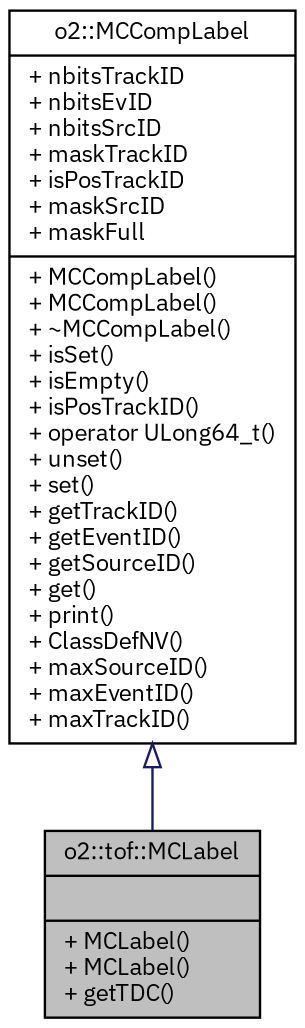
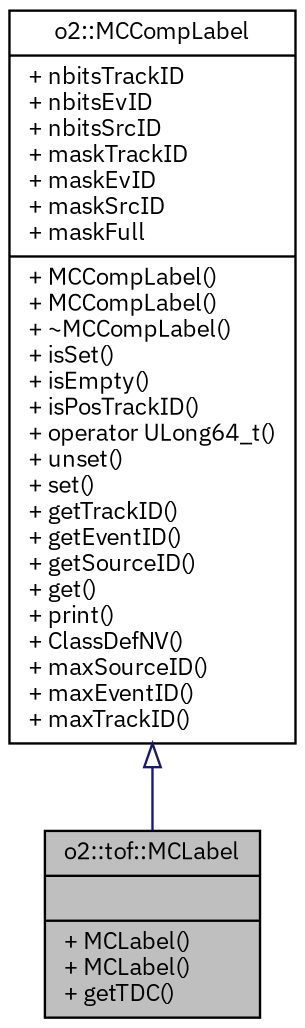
node "o2::MCCompLabel": text "+ isPosTrackID" -> "+ maskEvID"
